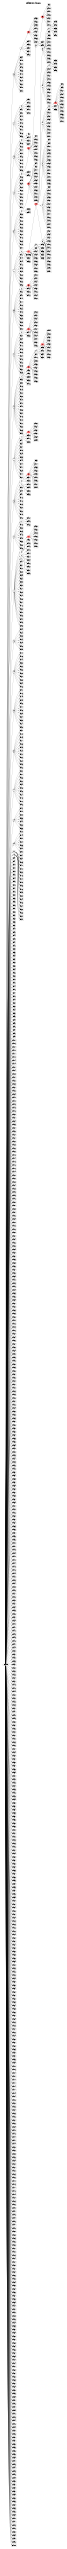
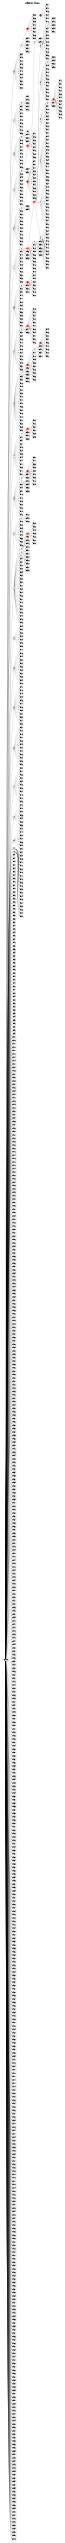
node "cell100": removed
node "germline65": label "germline65" -> "cell65"
node "cell478": removed
